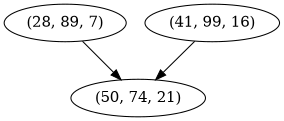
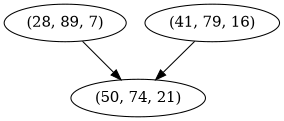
node "(41, 99, 16)": label "(41, 99, 16)" -> "(41, 79, 16)"
